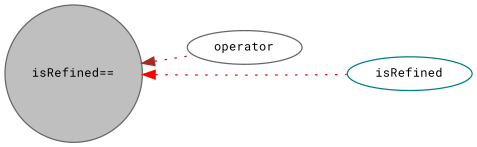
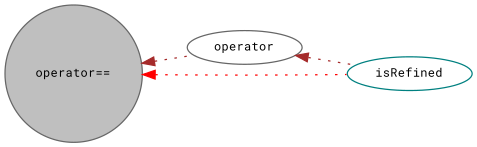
edge "isRefined" -> "operator": added
node "isRefined==": label "isRefined==" -> "operator=="
